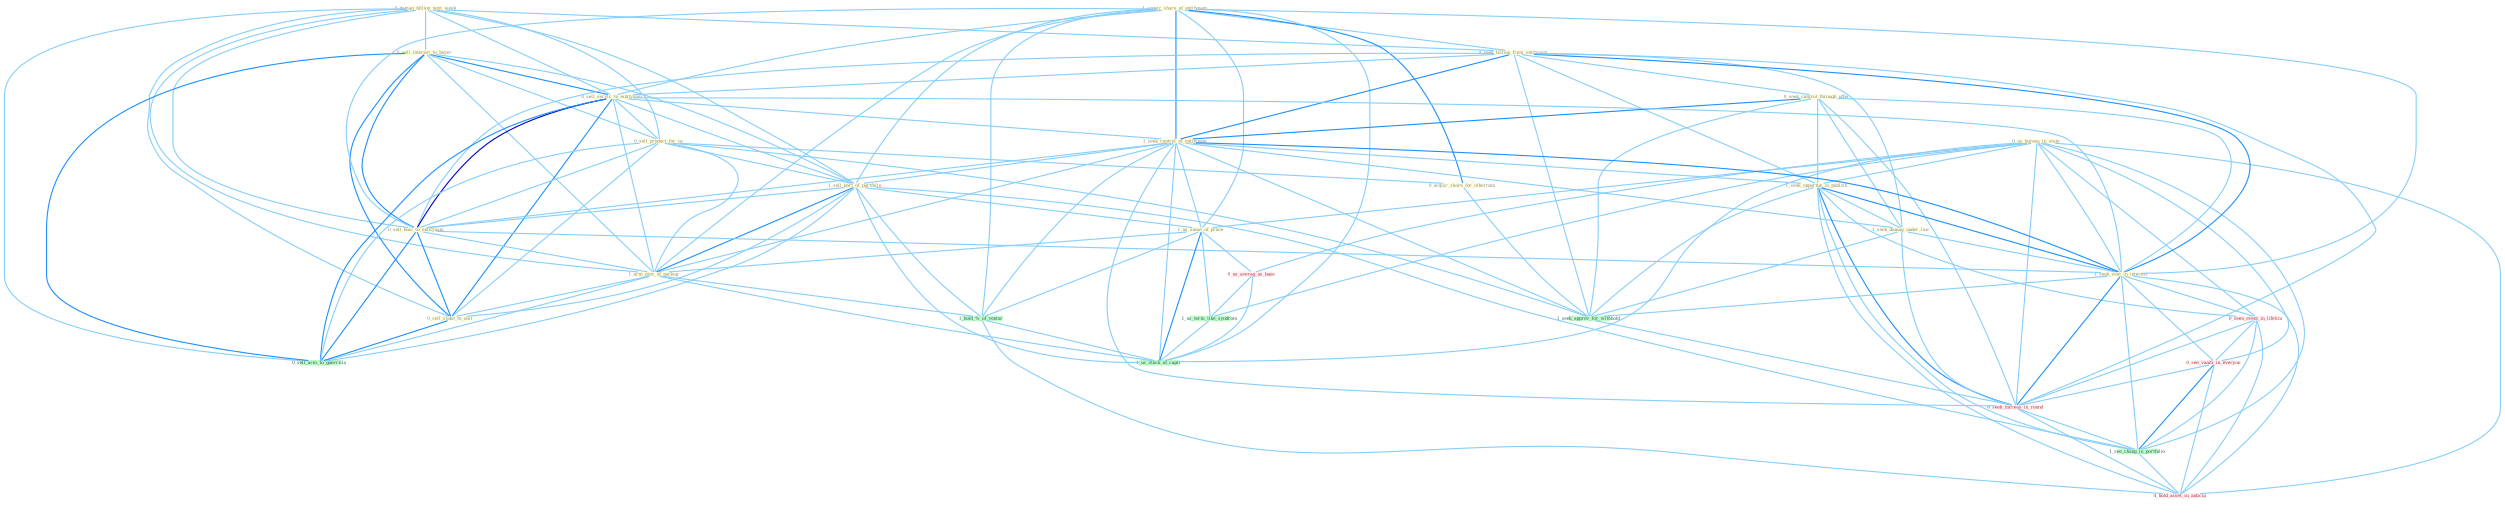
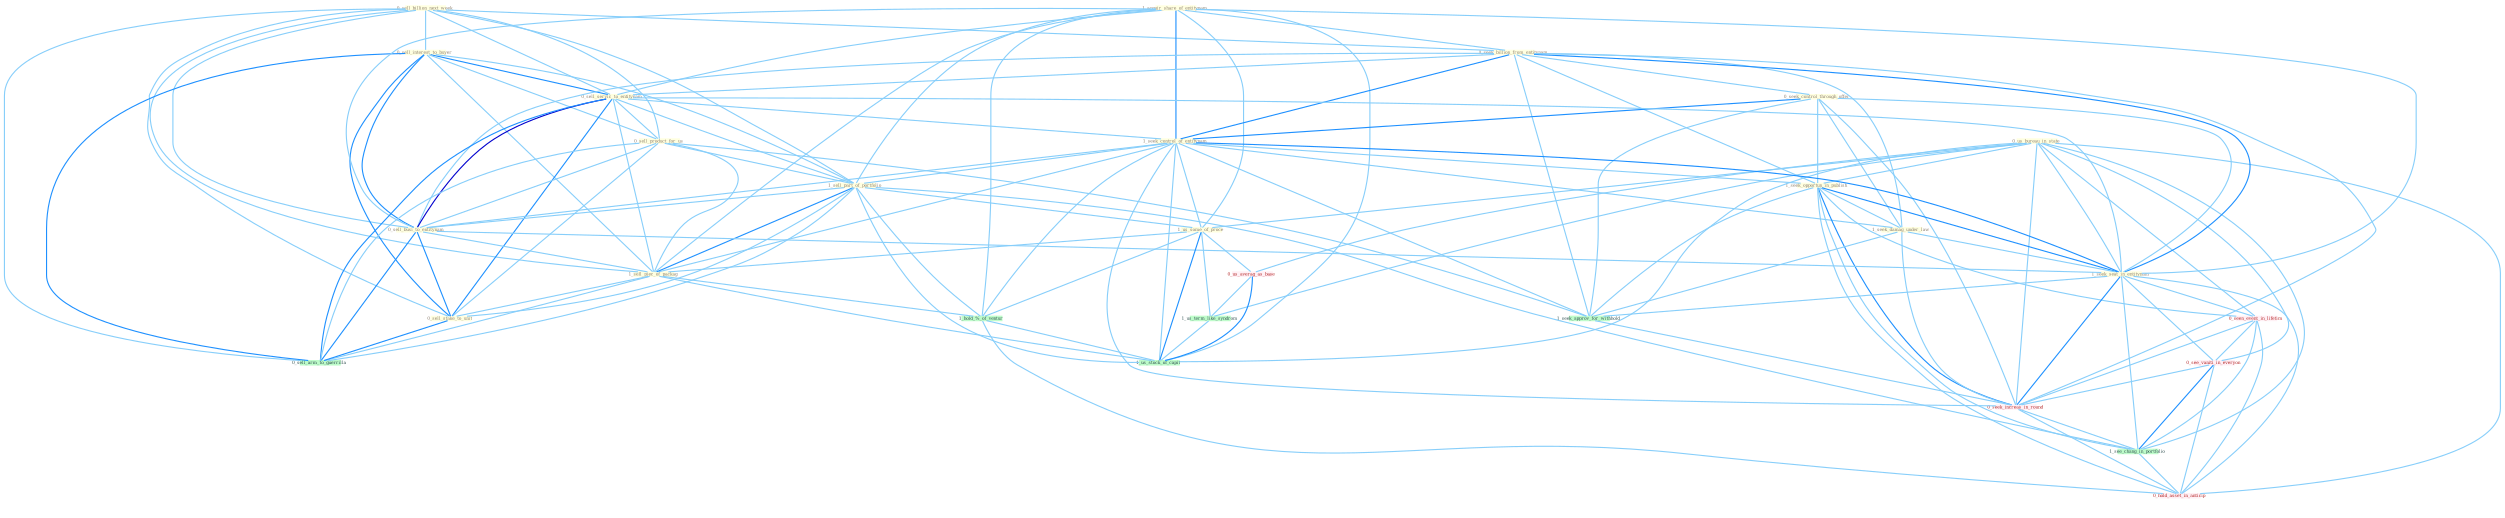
node "0_damag_billion_next_week": label "0_damag_billion_next_week" -> "0_sell_billion_next_week"
node "0_acquir_share_for_othernum": removed
node "1_arm_piec_of_packag": label "1_arm_piec_of_packag" -> "1_sell_piec_of_packag"
node "1_seek_seat_in_interest": label "1_seek_seat_in_interest" -> "1_seek_seat_in_entitynam"
edge "0_us_averag_as_base" -- "1_us_stock_of_capit": color #87cefa -> #1e90ff
node "4_hold_asset_in_anticip": label "4_hold_asset_in_anticip" -> "0_hold_asset_in_anticip"
